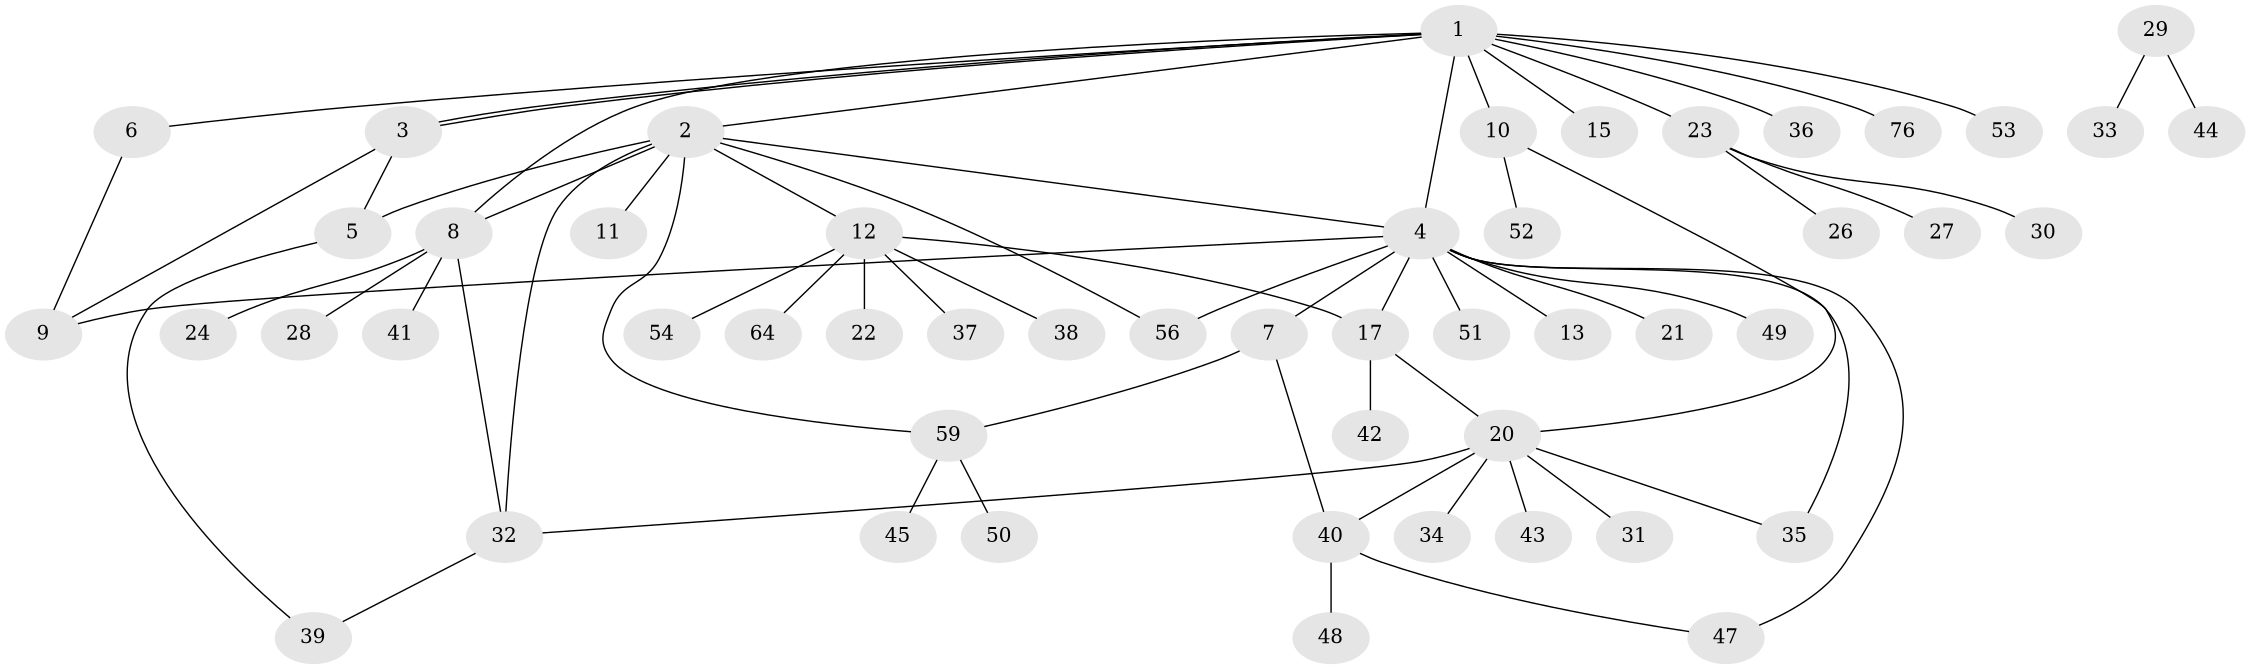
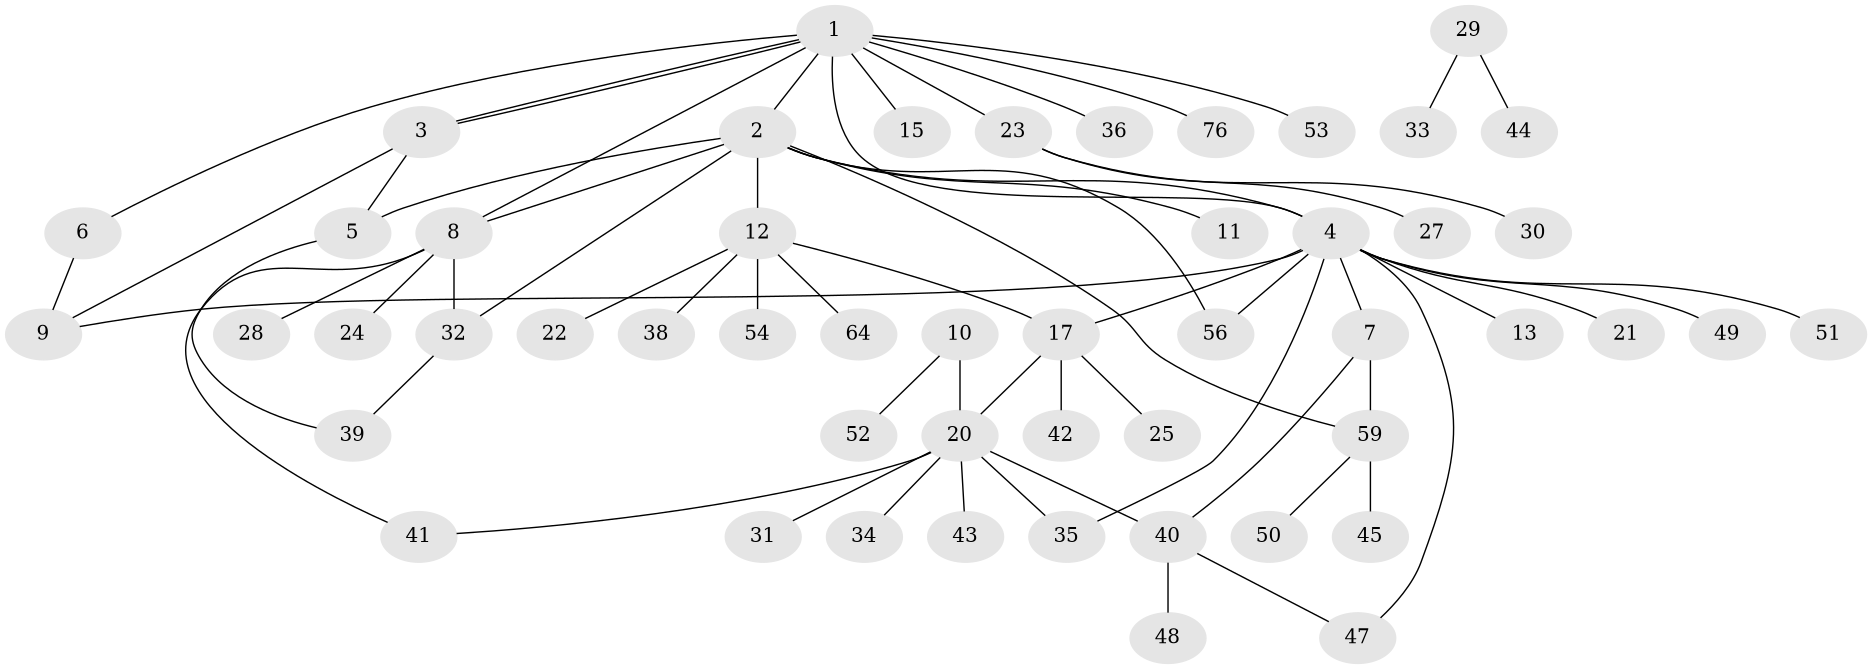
edge "1" -- "10": removed
node "26": removed
node "37": removed
node "25": added
edge "20" -- "32": now "20" -- "41"
